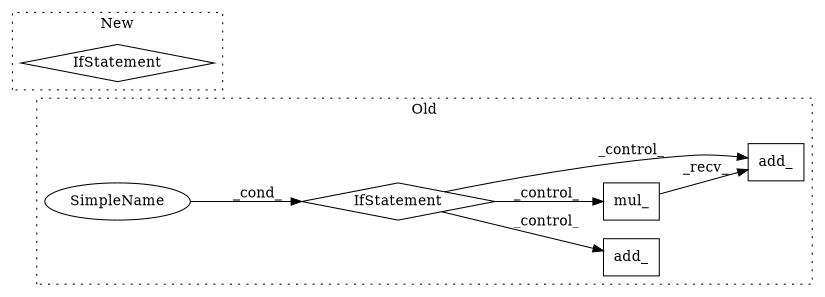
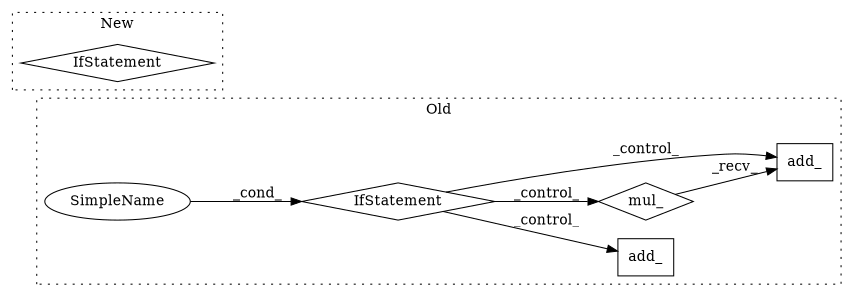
node "mul_": shape box -> diamond
